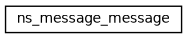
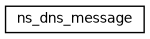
node "ns_message_message": label "ns_message_message" -> "ns_dns_message"
